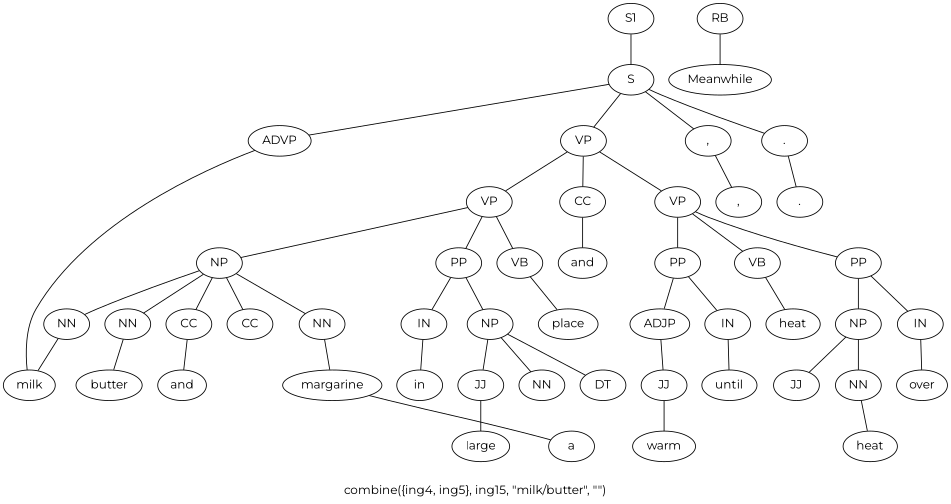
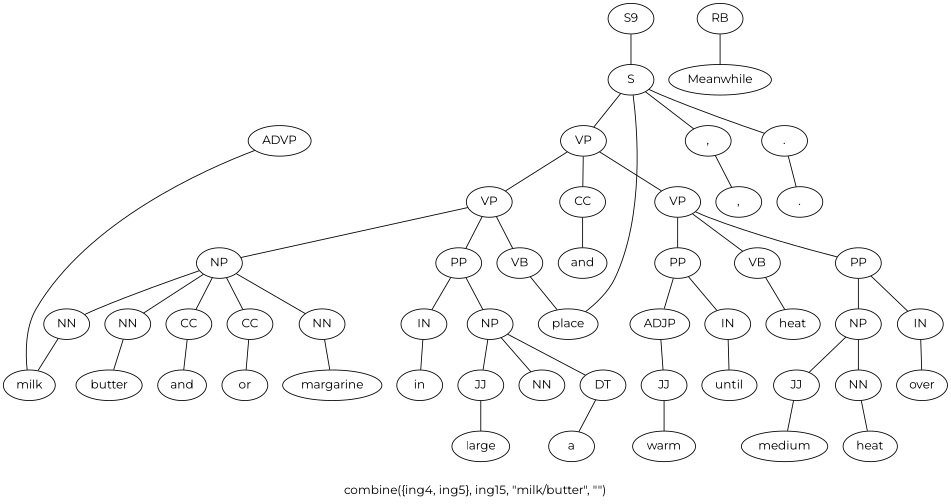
node "S1": label "S1" -> "S9"
edge "S" -- "ADVP": now "S" -- "place"
node "or": added
edge "margarine" -- "a": now "DT" -- "a"
node "medium": added
